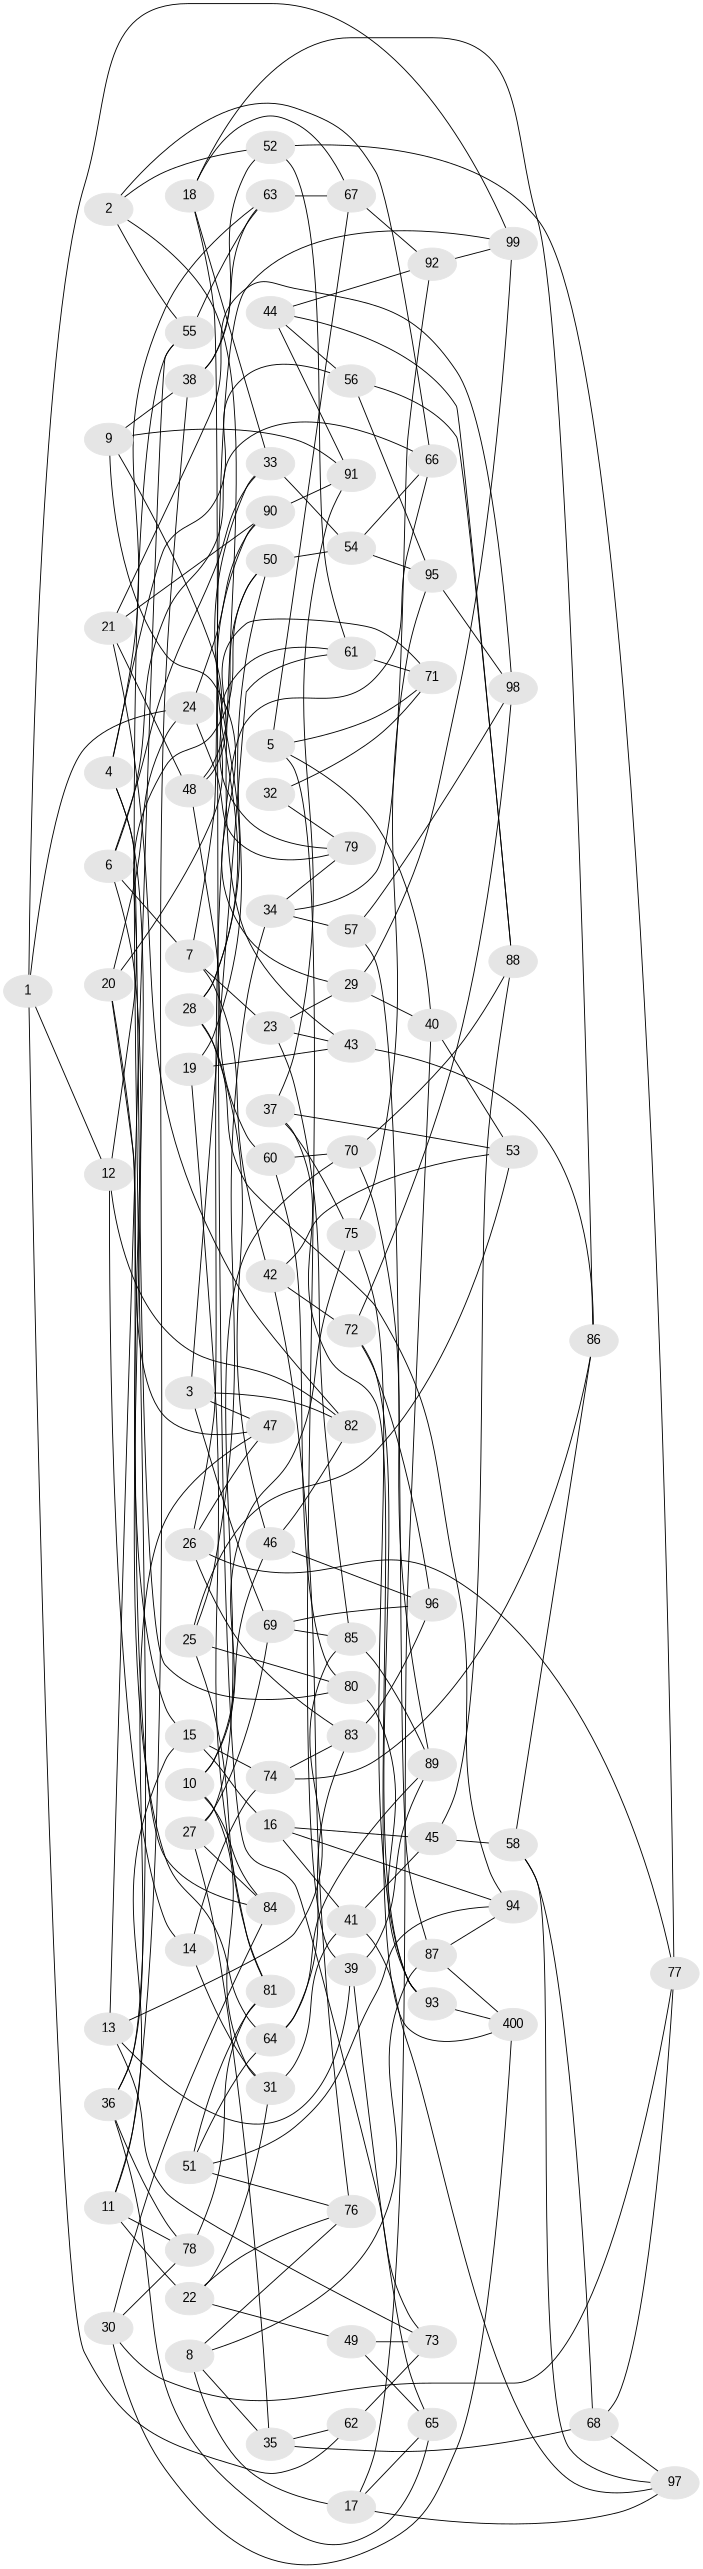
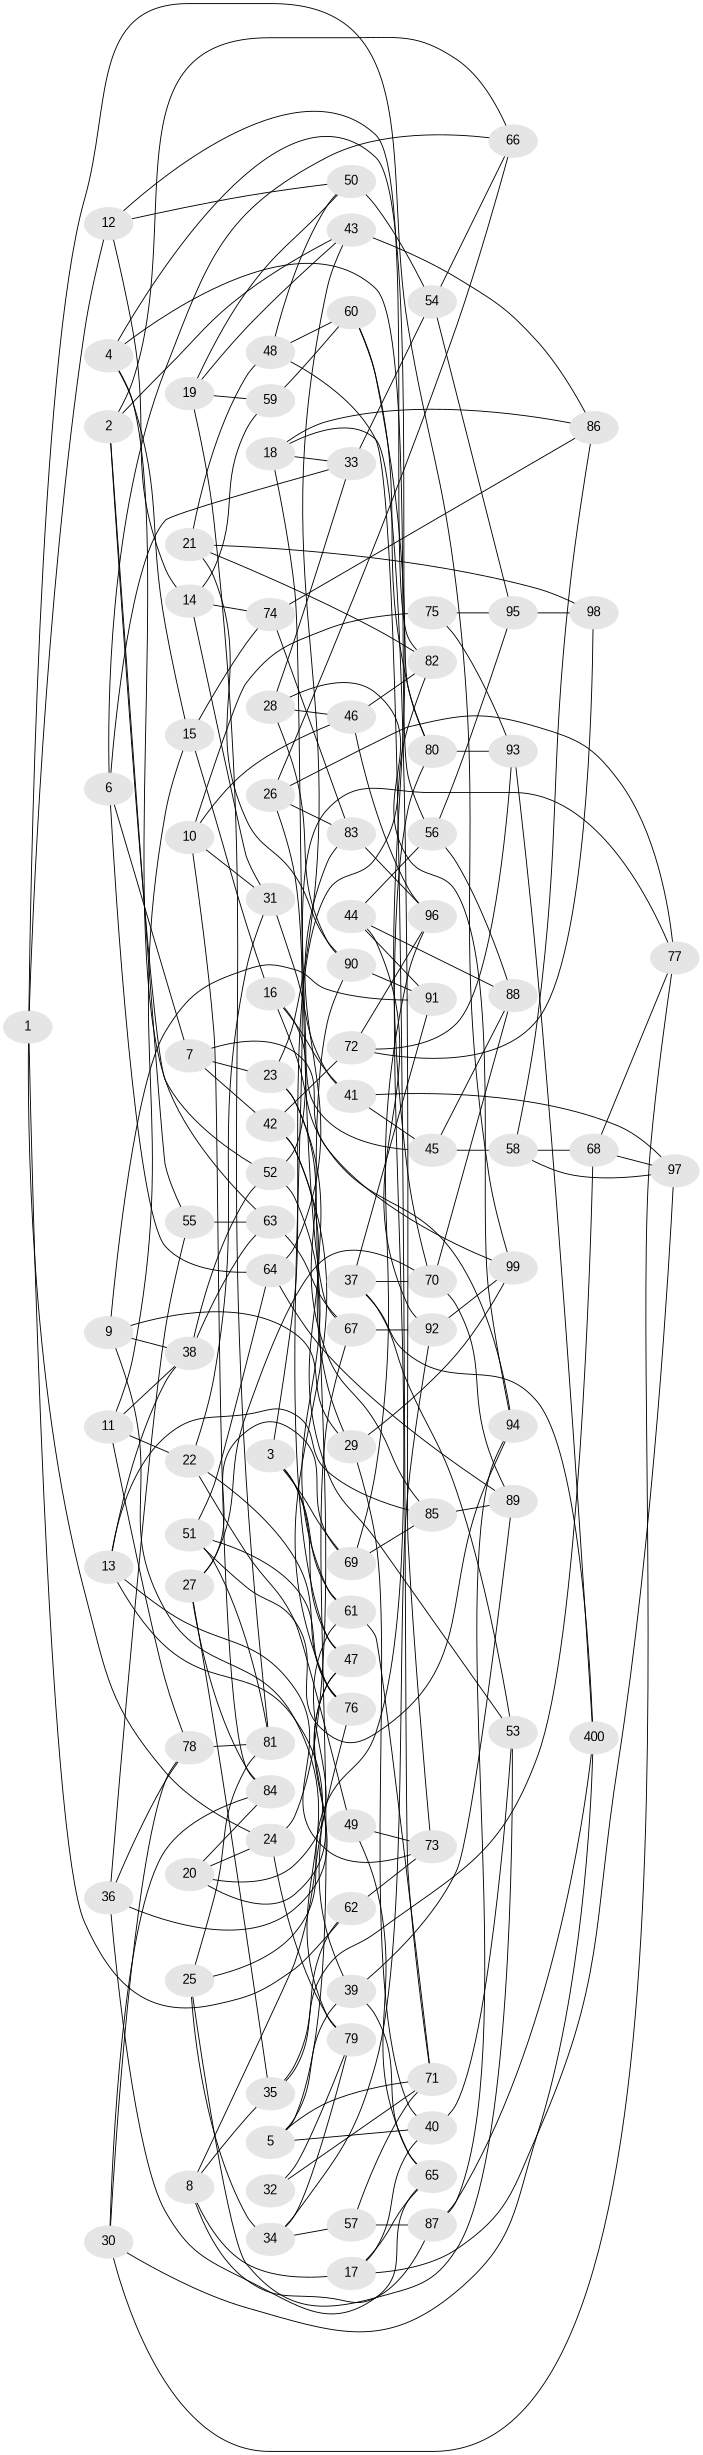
node "59": added
edge "98" -- "57": now "71" -- "57"
edge "37" -- "75": now "37" -- "70"
edge "55" -- "13": now "38" -- "13"
